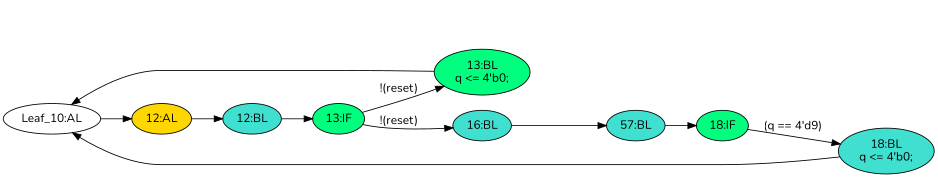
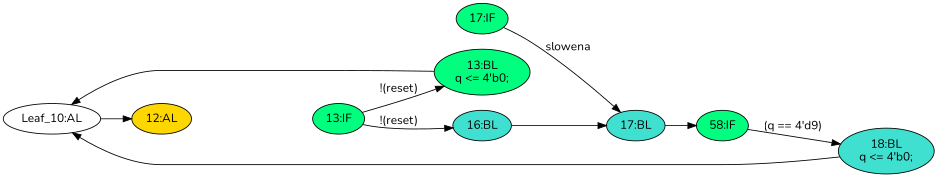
node "17:IF": added
node "12:BL": removed
node "57:BL": label "57:BL" -> "17:BL"
node "18:IF": label "18:IF" -> "58:IF"
